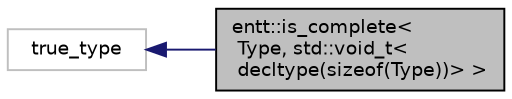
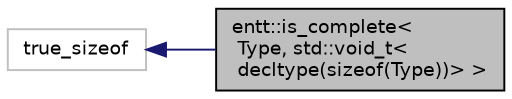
node "true_type": label "true_type" -> "true_sizeof"
